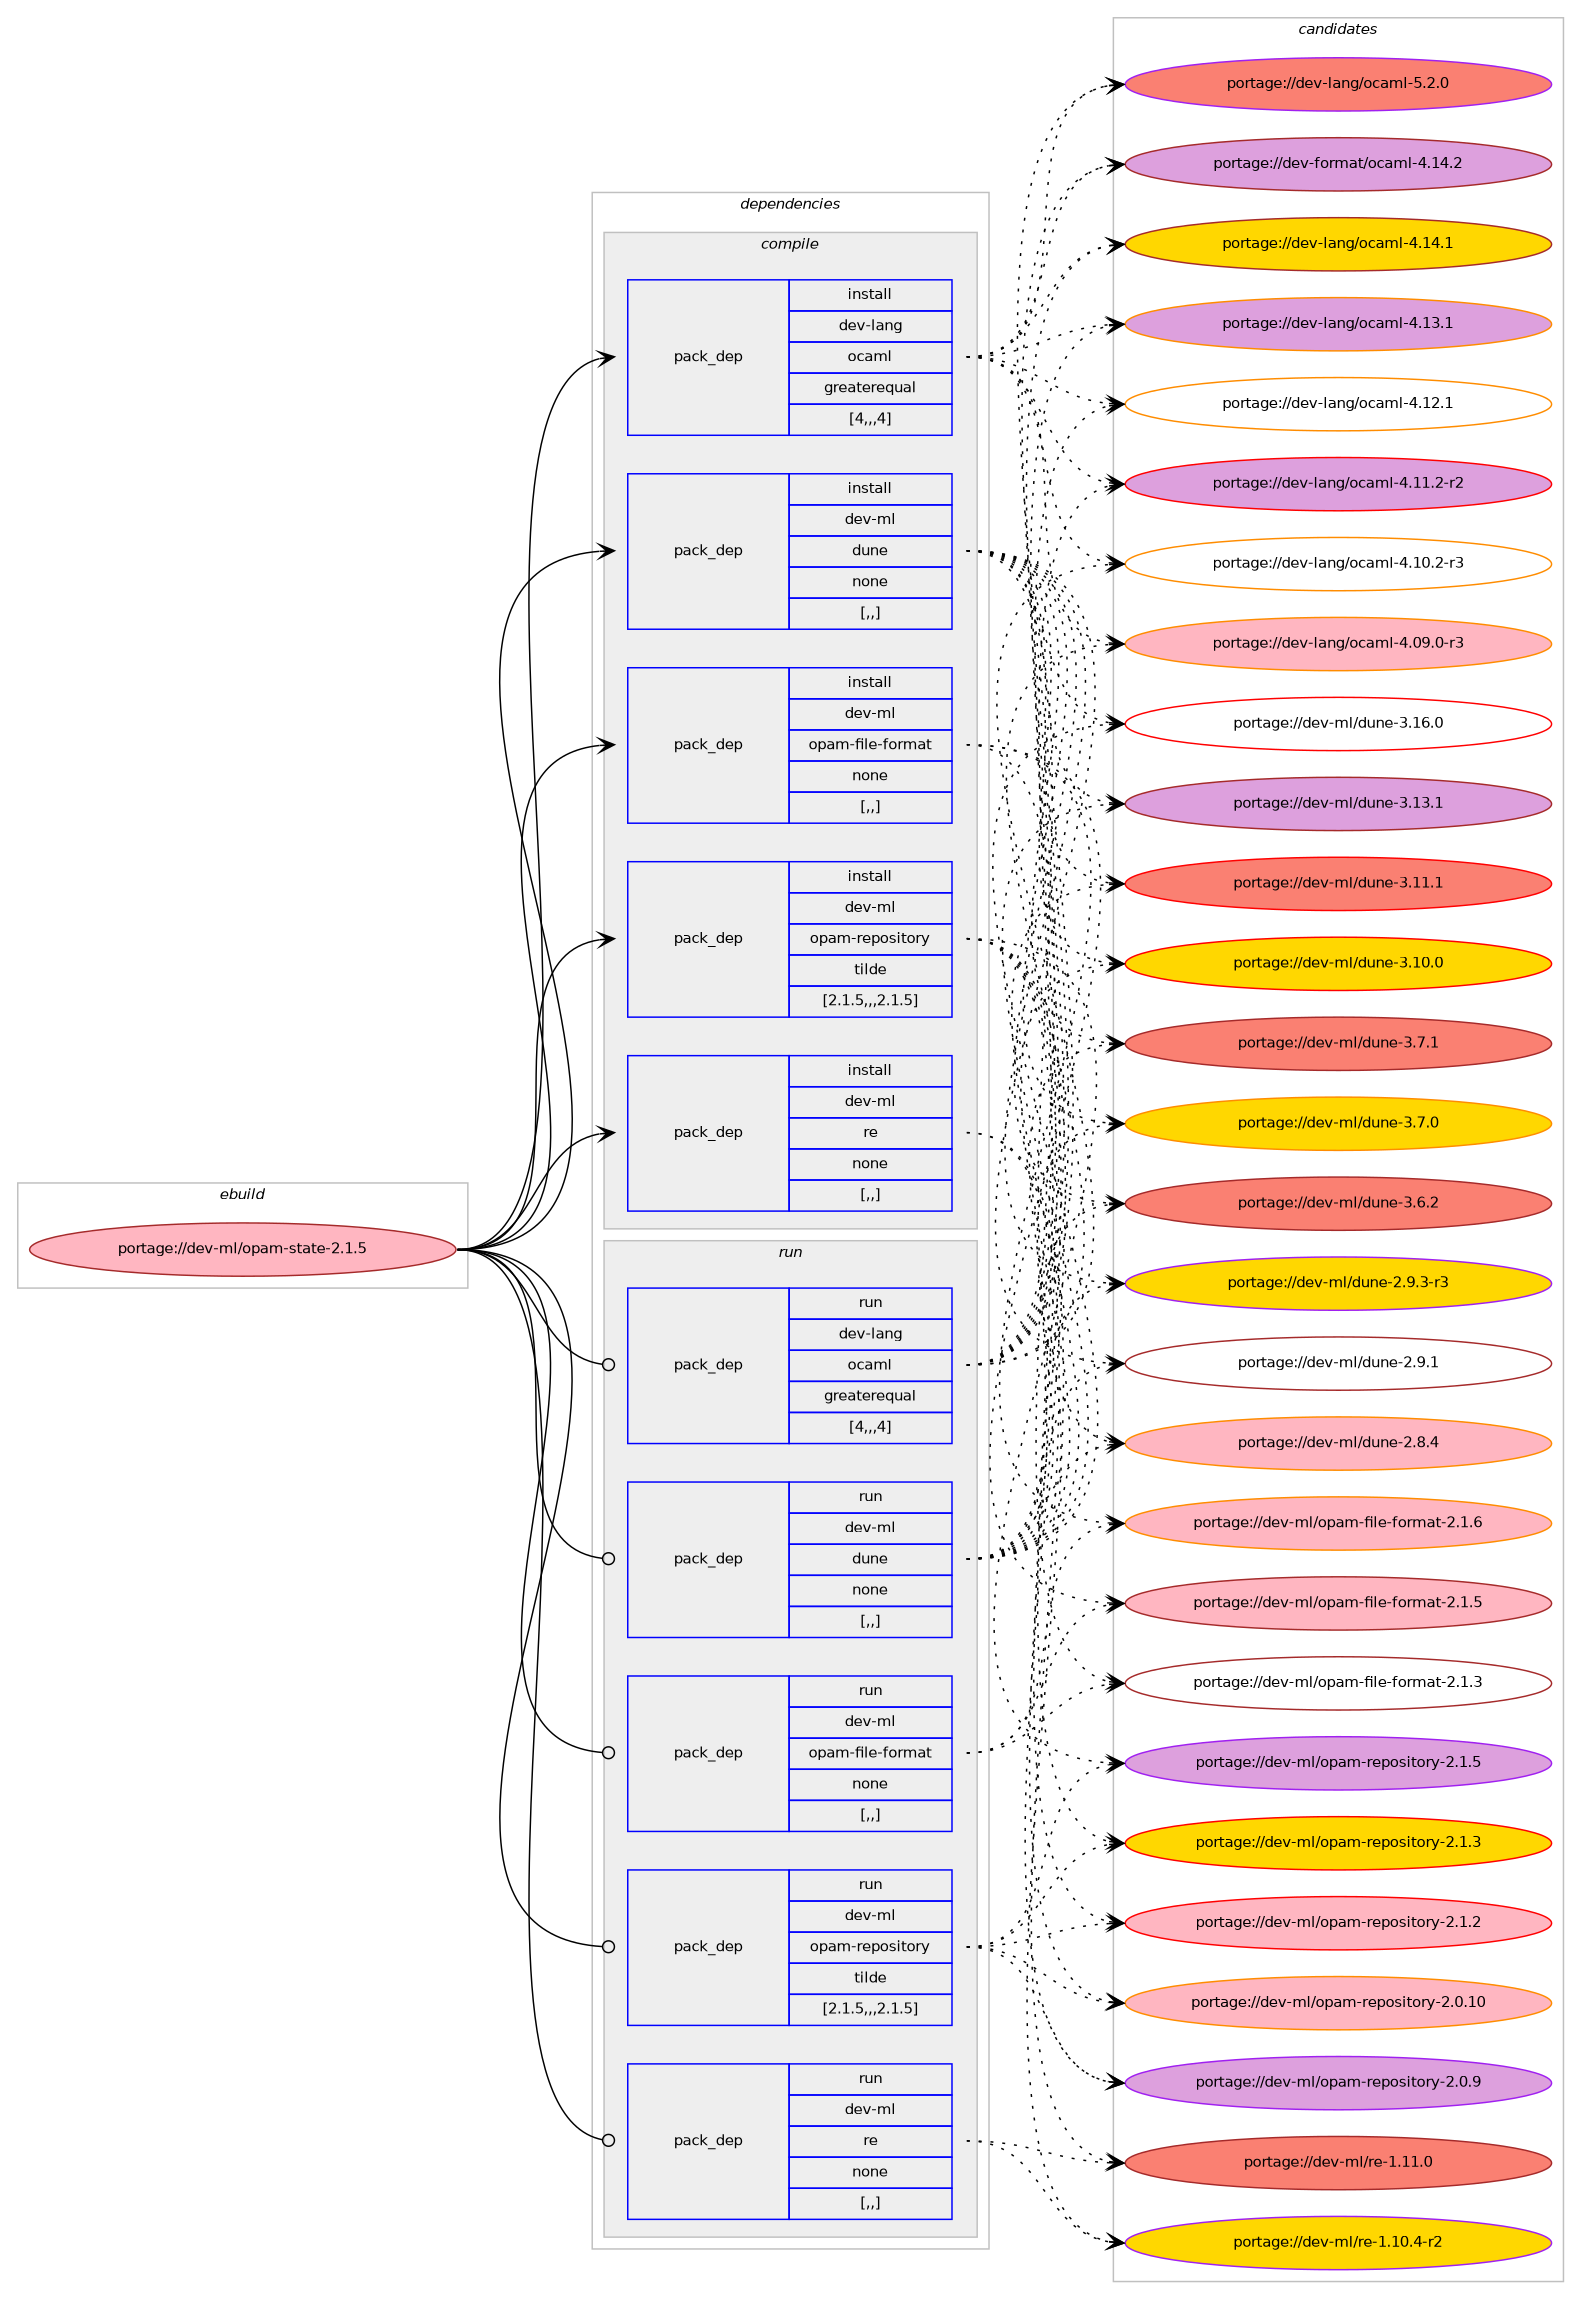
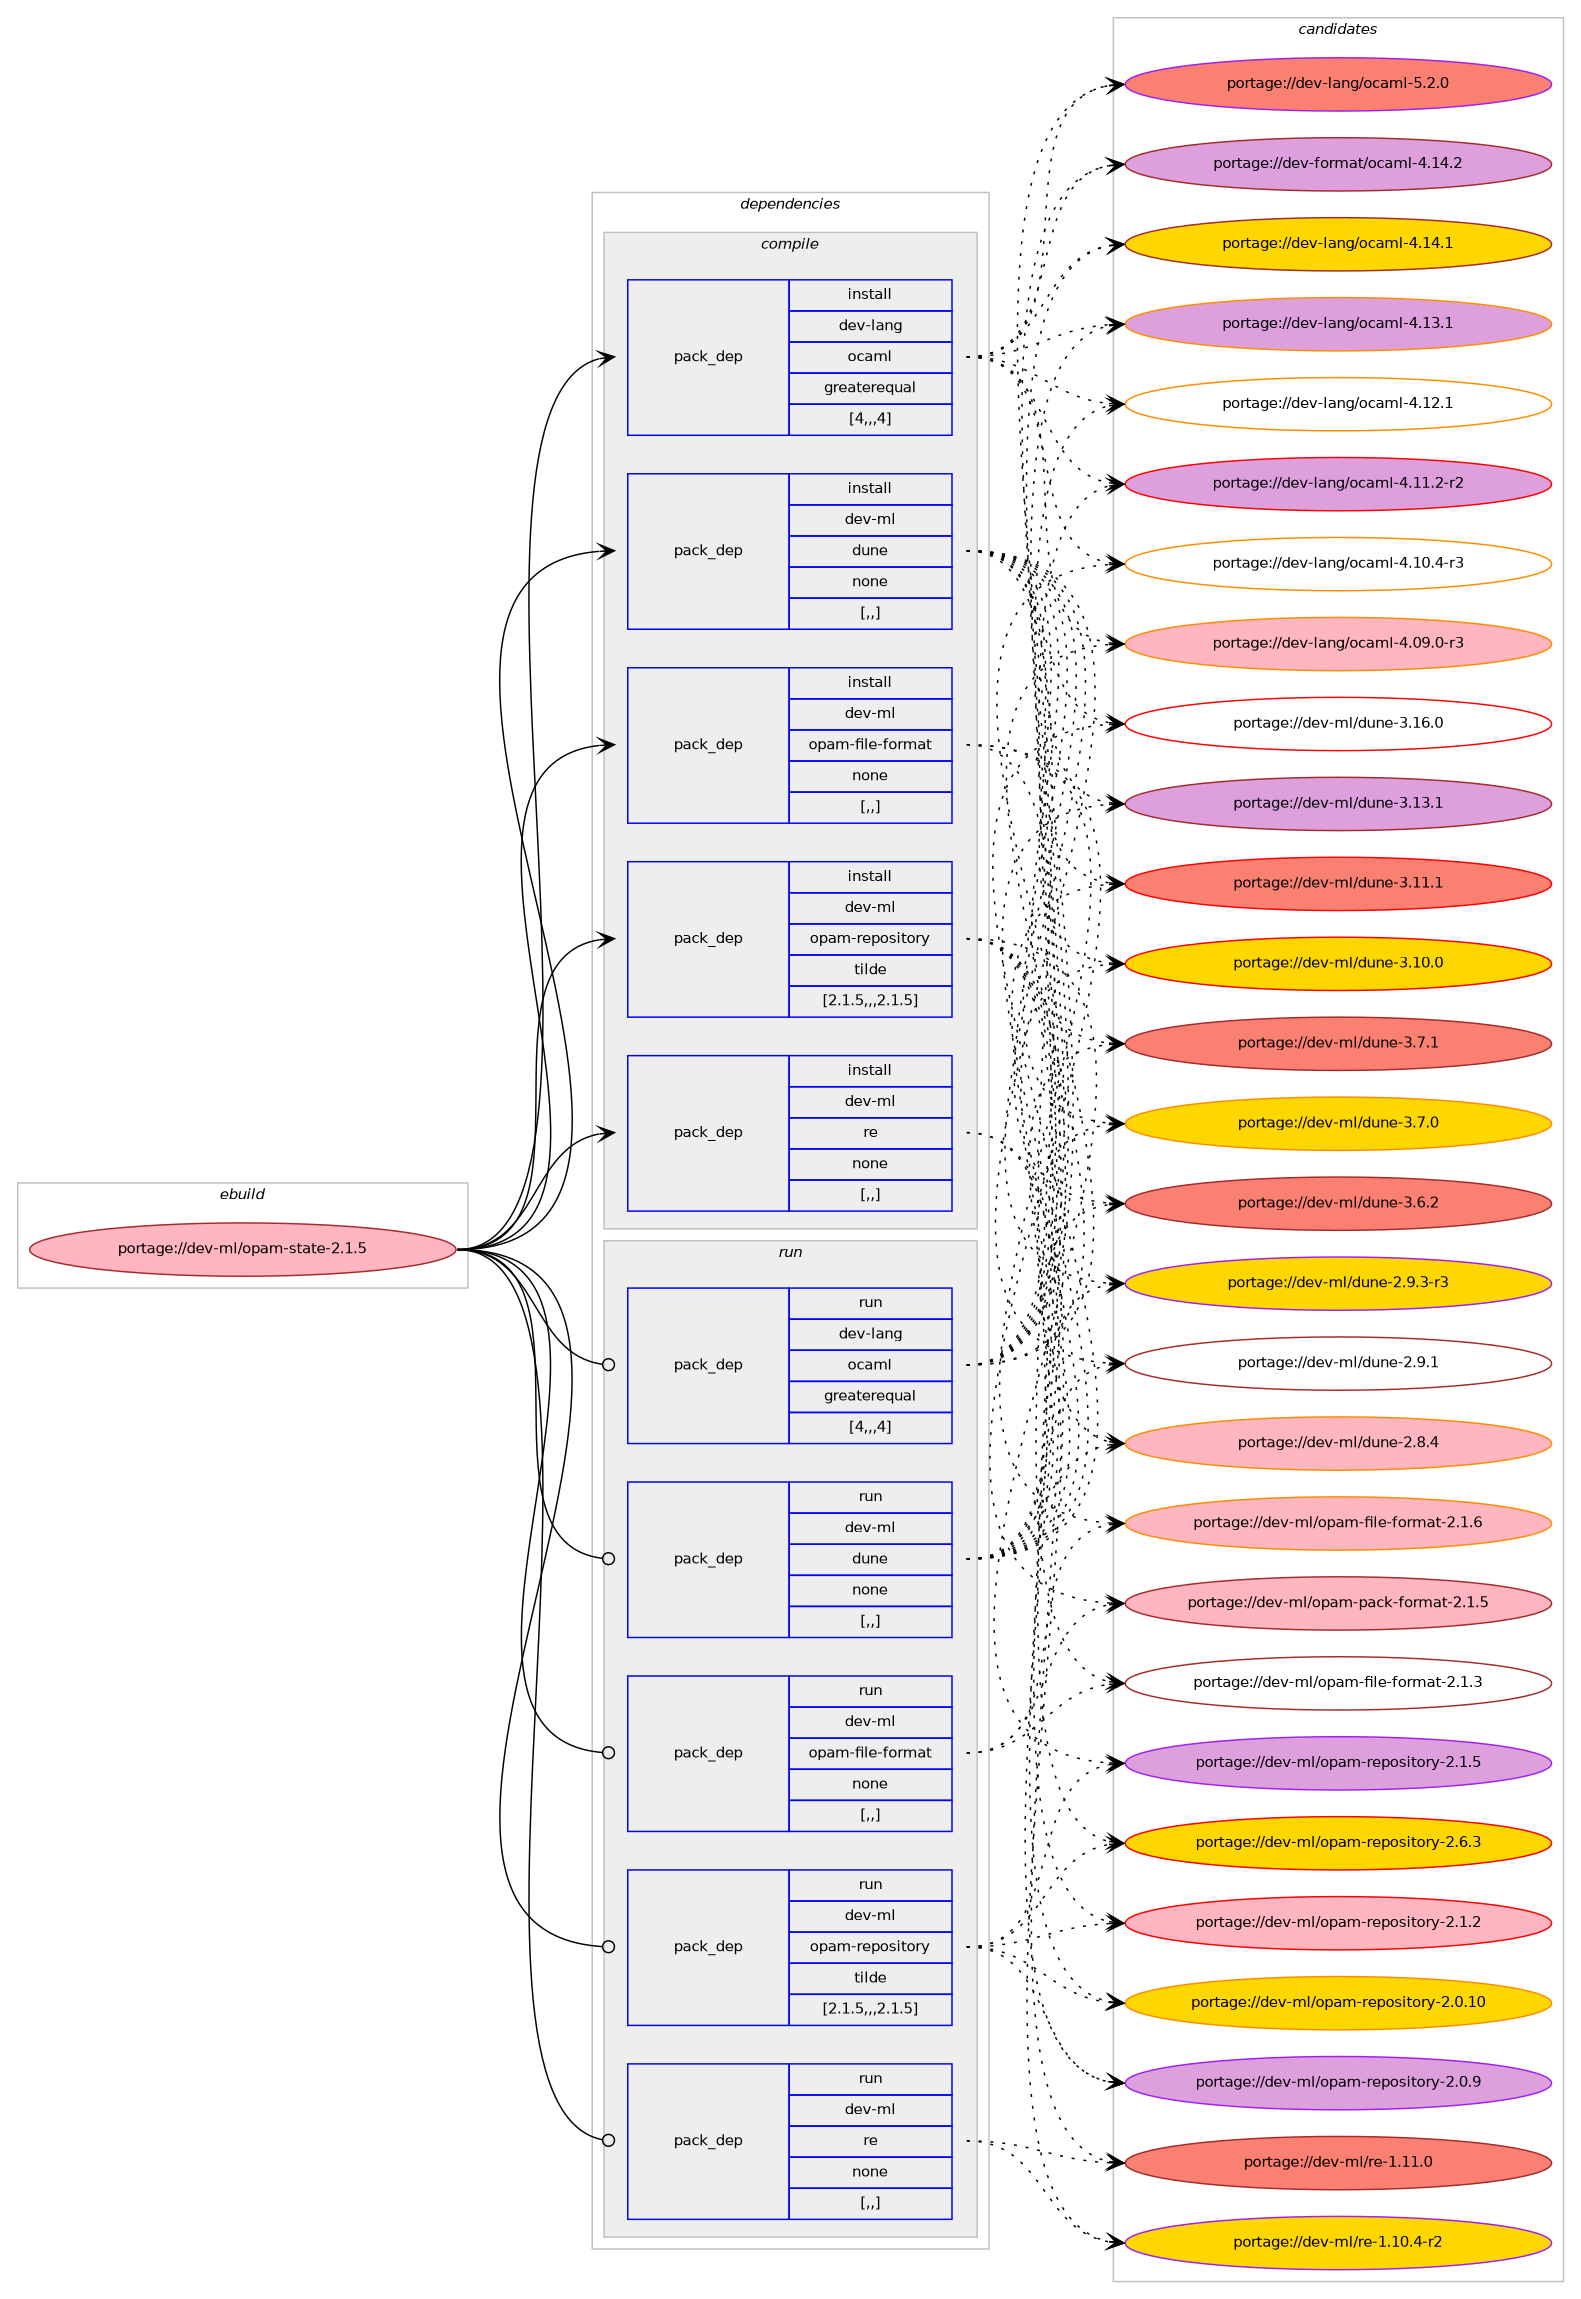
node "portage://dev-lang/ocaml-4.10.2-r3": label "portage://dev-lang/ocaml-4.10.2-r3" -> "portage://dev-lang/ocaml-4.10.4-r3"
node "portage://dev-ml/opam-file-format-2.1.5": label "portage://dev-ml/opam-file-format-2.1.5" -> "portage://dev-ml/opam-pack-format-2.1.5"
node "portage://dev-ml/opam-repository-2.1.3": label "portage://dev-ml/opam-repository-2.1.3" -> "portage://dev-ml/opam-repository-2.6.3"
node "portage://dev-ml/opam-repository-2.0.10": fillcolor lightpink -> gold
